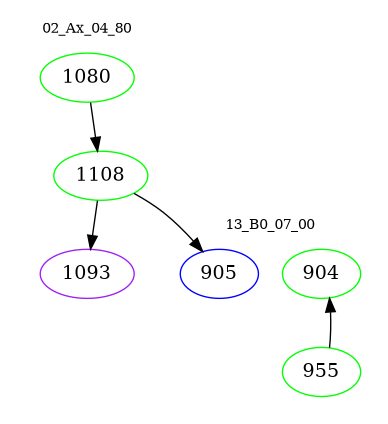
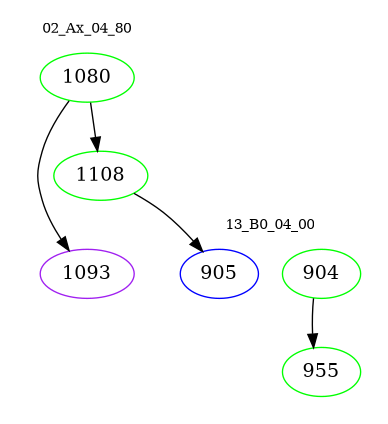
edge "1108" -> "1093": now "1080" -> "1093"
cluster "13_B0_07_00": label "13_B0_07_00" -> "13_B0_04_00"
edge "955" -> "904": reversed
